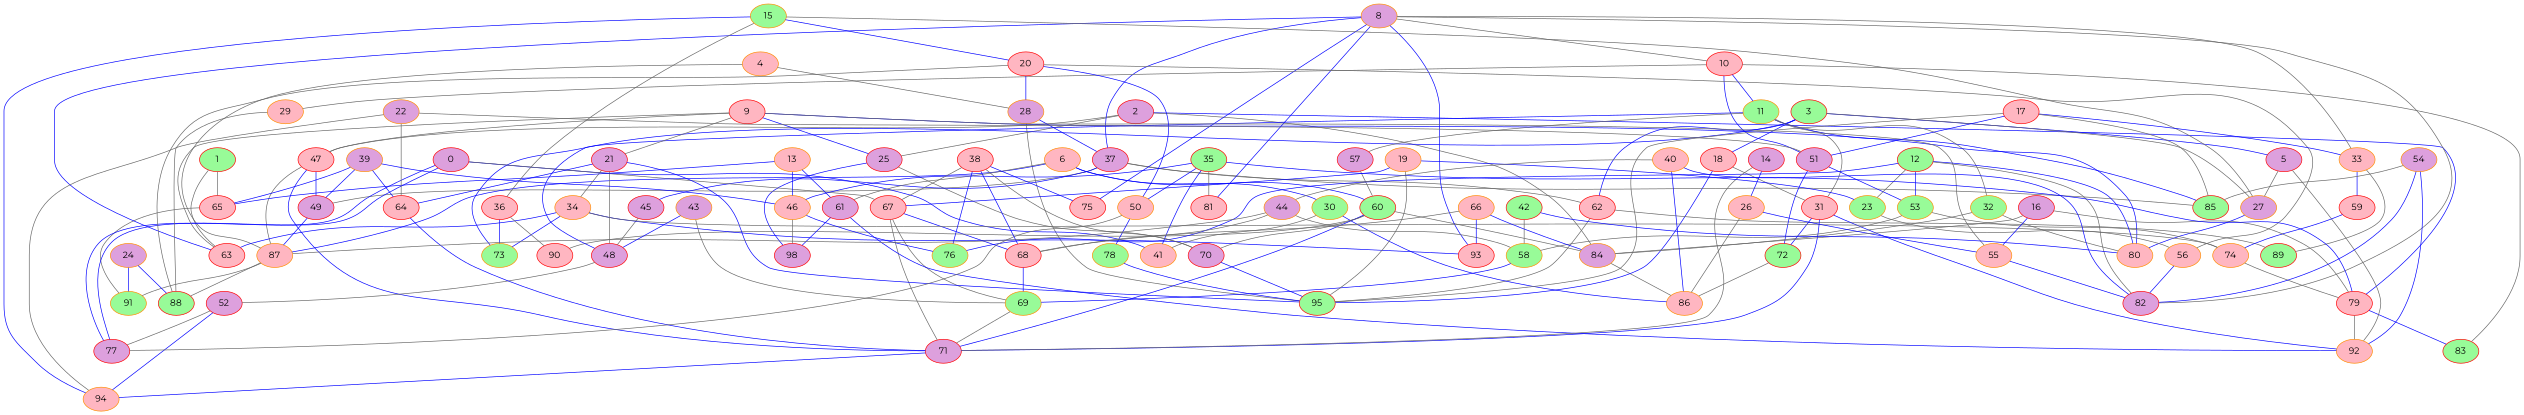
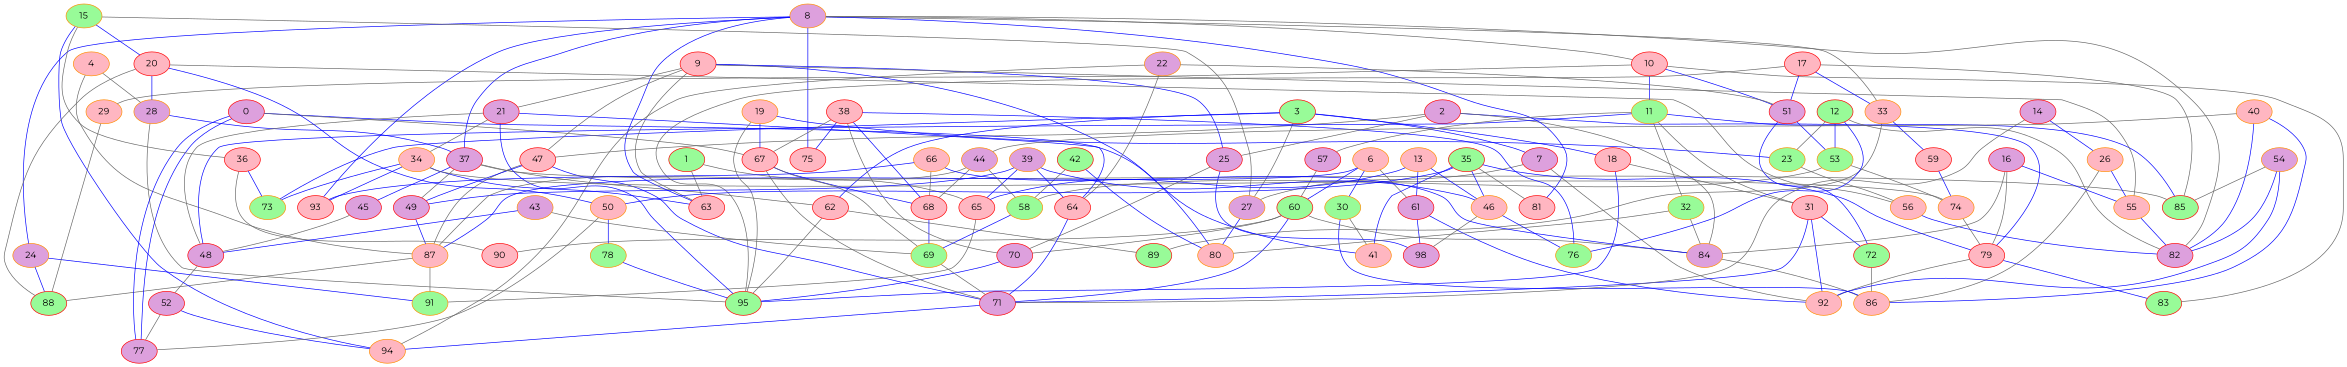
edge "8" -- "24": added
node "5": label "5" -> "7"
edge "12" -- "80": removed
